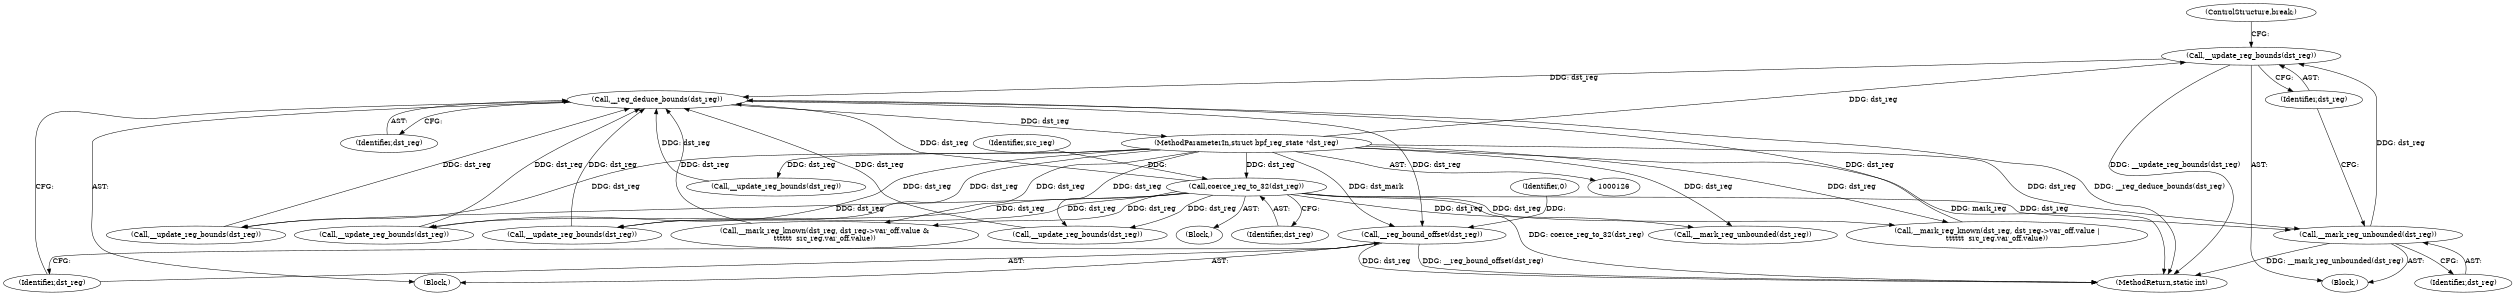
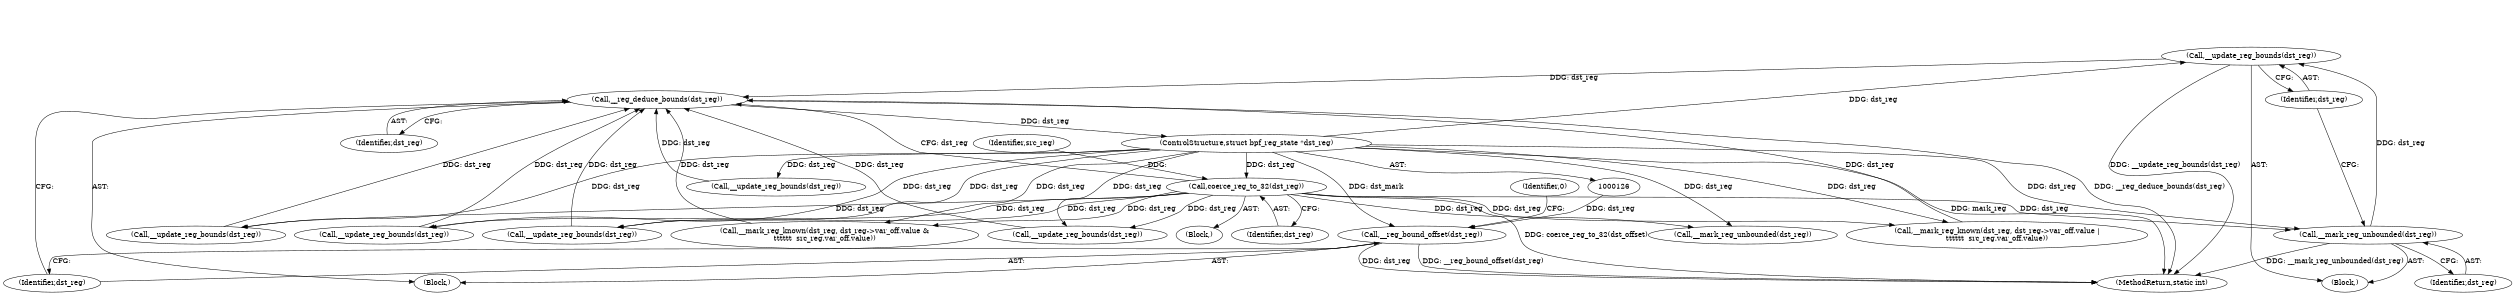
node "(ControlStructure,break;)": removed
edge "(Call,__reg_deduce_bounds(dst_reg))" -> "(Call,__reg_bound_offset(dst_reg))": now "1000126" -> "(Call,__reg_bound_offset(dst_reg))"
edge "(Call,coerce_reg_to_32(dst_reg))" -> "(Call,__reg_deduce_bounds(dst_reg))": label "DDG: dst_reg" -> "CFG: dst_reg"
node "(MethodParameterIn,struct bpf_reg_state *dst_reg)": label "(MethodParameterIn,struct bpf_reg_state *dst_reg)" -> "(ControlStructure,struct bpf_reg_state *dst_reg)"
edge "(Identifier,0)" -> "(Call,__reg_bound_offset(dst_reg))": label "DDG: " -> "CFG: "
edge "(Call,coerce_reg_to_32(dst_reg))" -> "(MethodReturn,static int)": label "DDG: coerce_reg_to_32(dst_reg)" -> "DDG: coerce_reg_to_32(dst_offset)"
